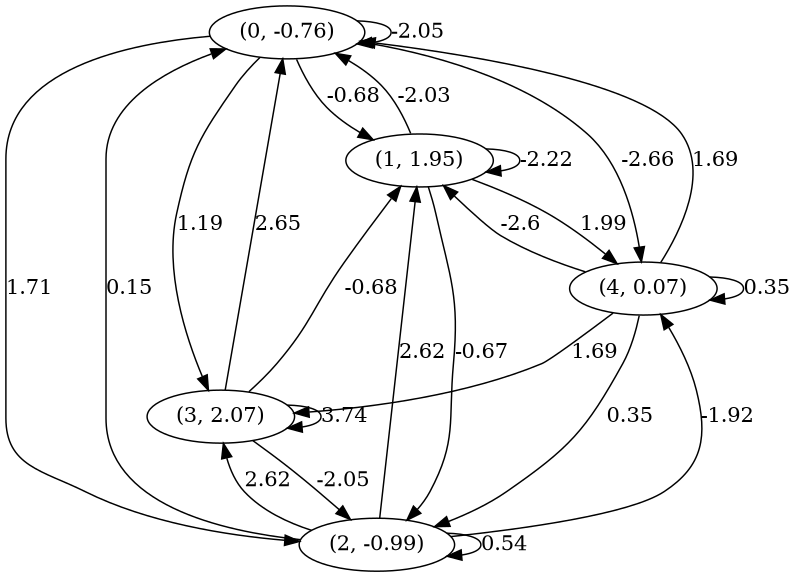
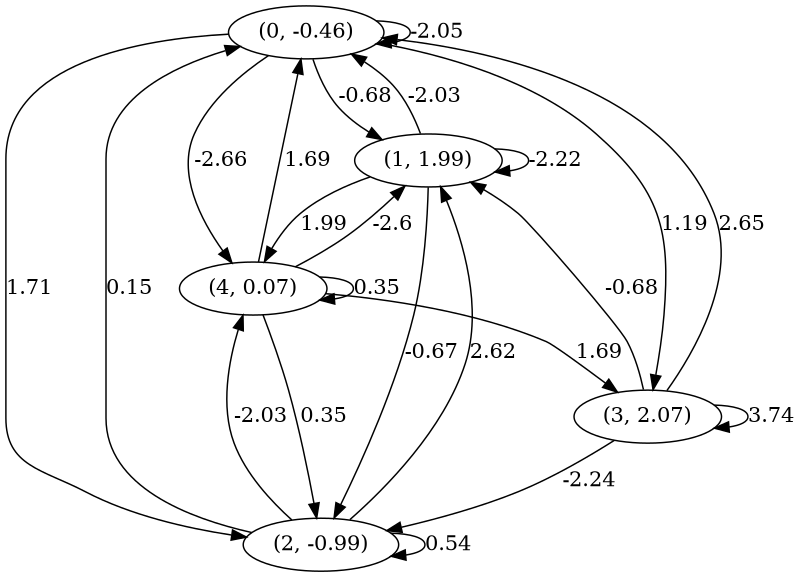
node "(0, -0.76)": label "(0, -0.76)" -> "(0, -0.46)"
node "(1, 1.95)": label "(1, 1.95)" -> "(1, 1.99)"
edge "(2, -0.99)" -> "(4, 0.07)": label "-1.92" -> "-2.03"
edge "(3, 2.07)" -> "(2, -0.99)": label "-2.05" -> "-2.24"
edge "(2, -0.99)" -> "(3, 2.07)": removed, label "2.62"
